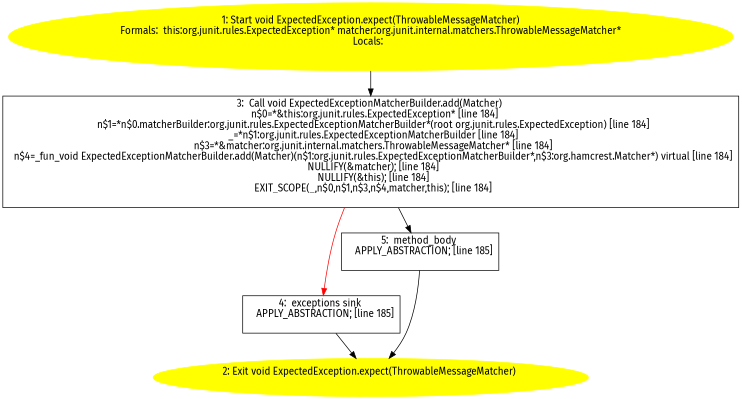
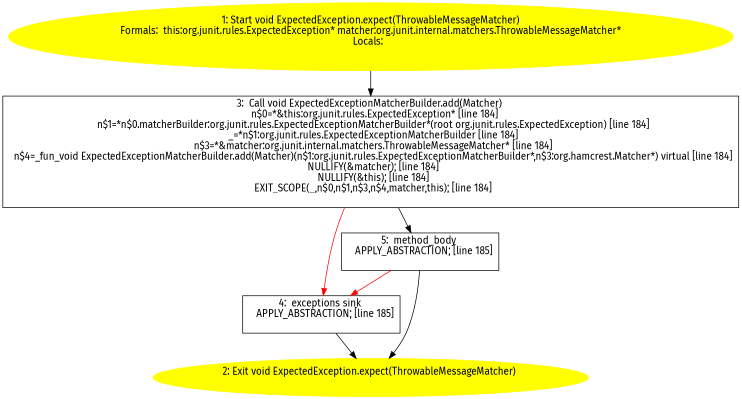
edge "5:  method_body APPLY_ABSTRACTION; [line 185]" -> "4:  exceptions sink APPLY_ABSTRACTION; [line 185]": added
